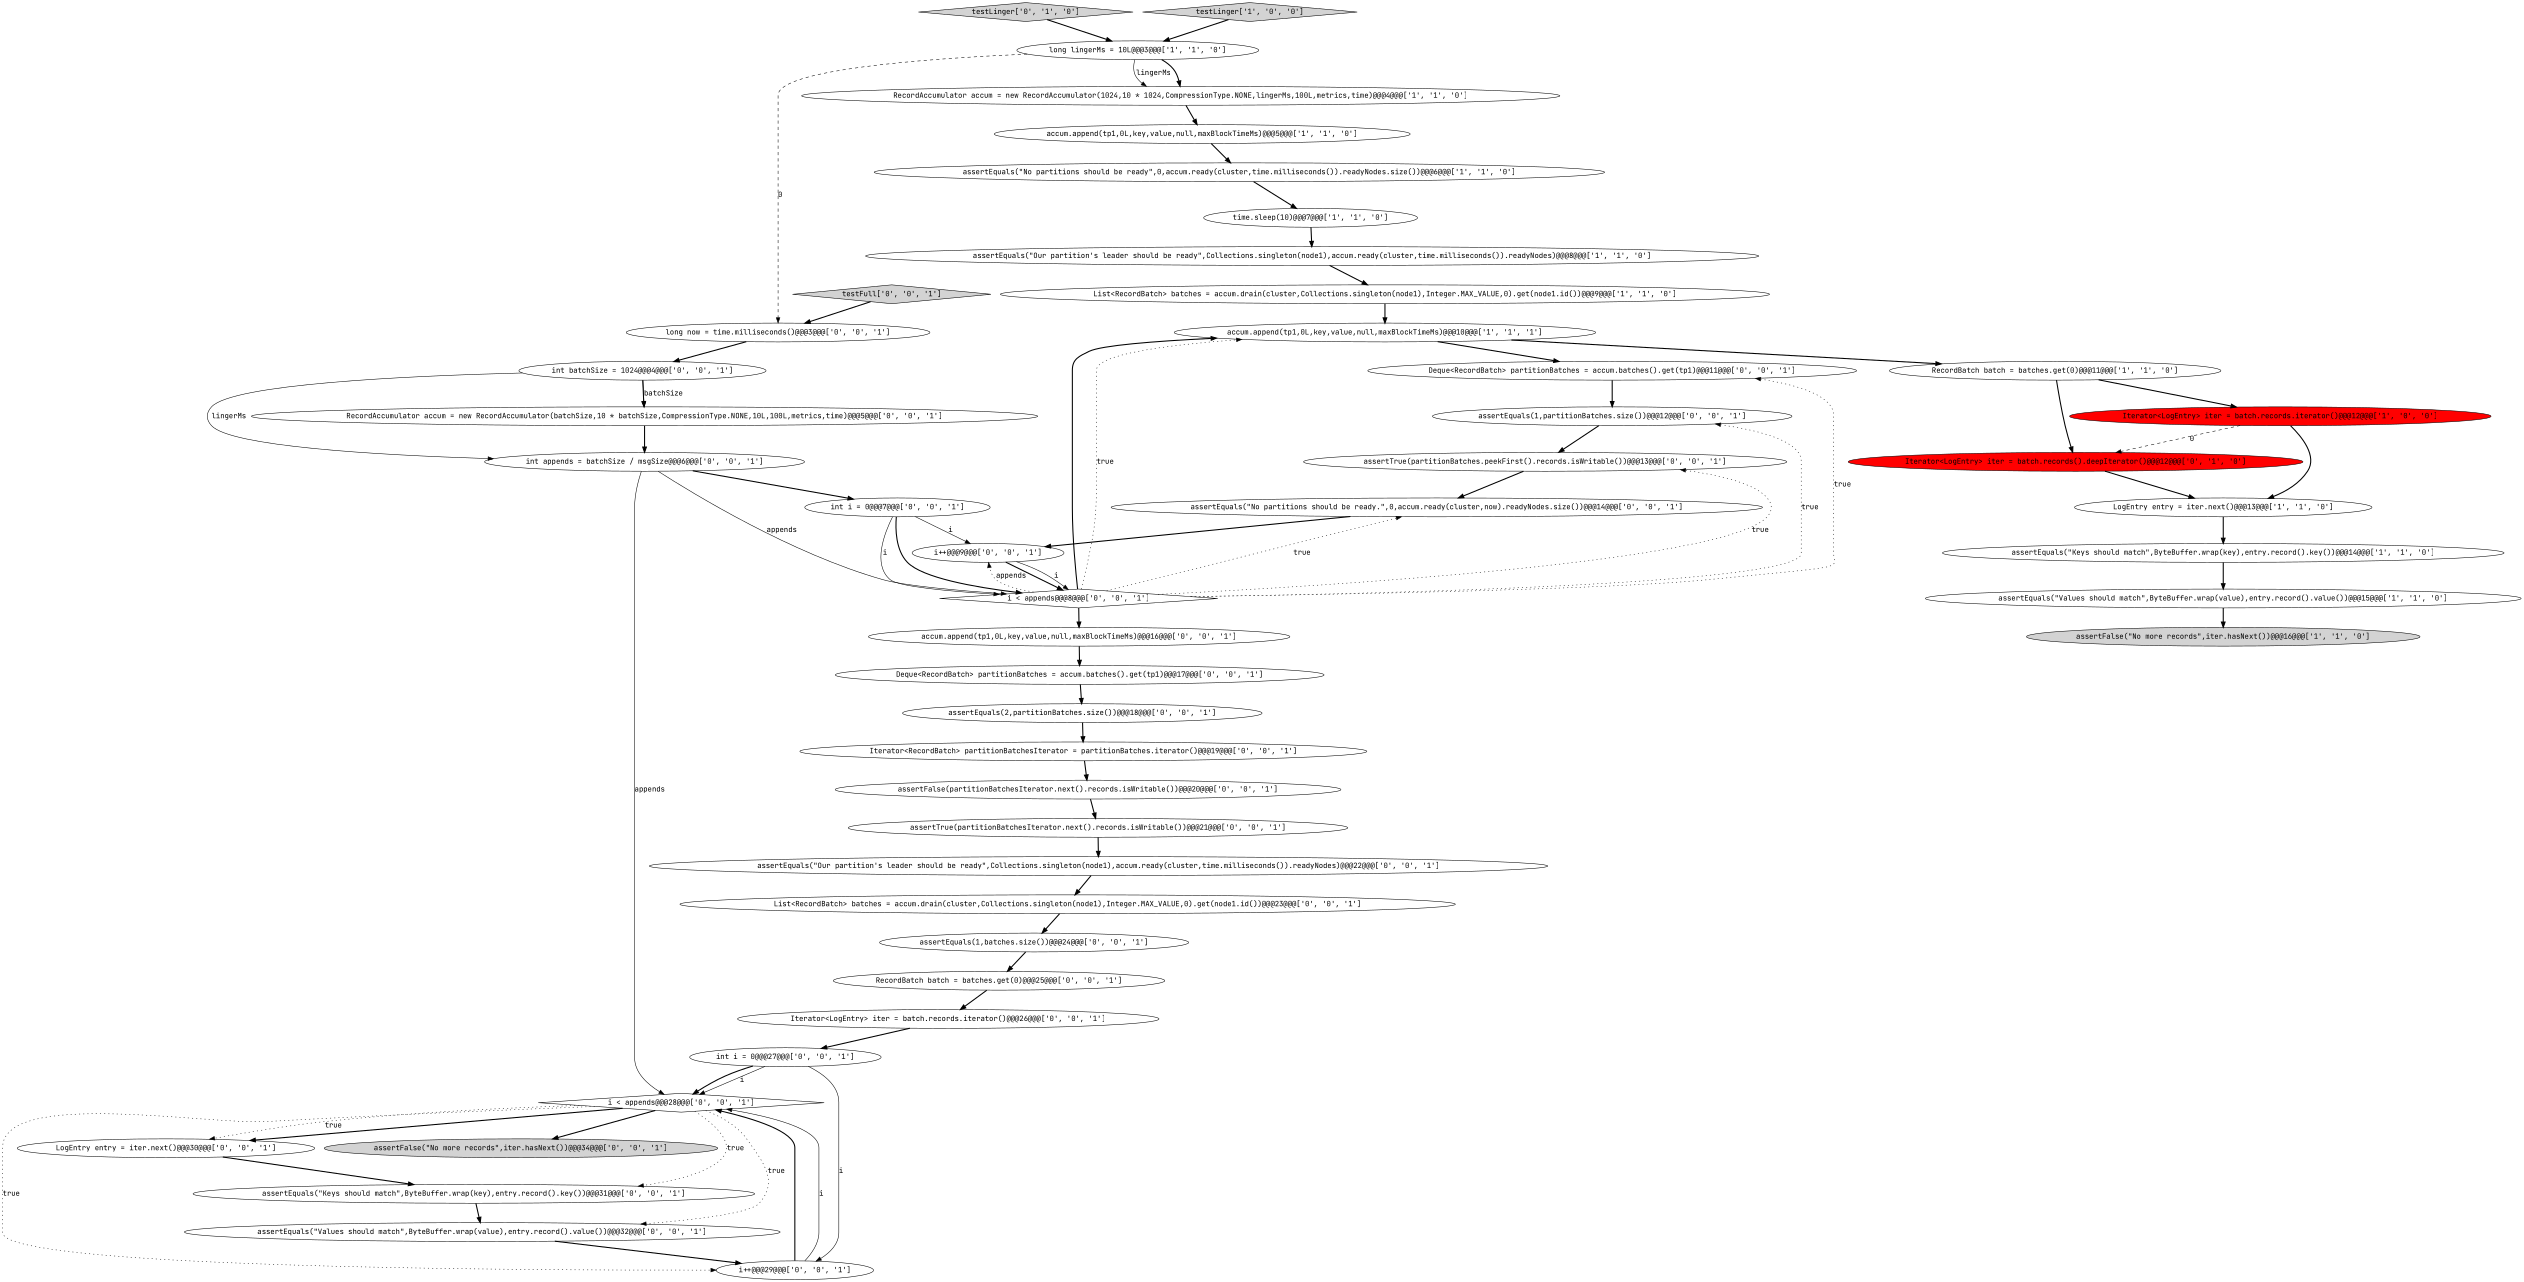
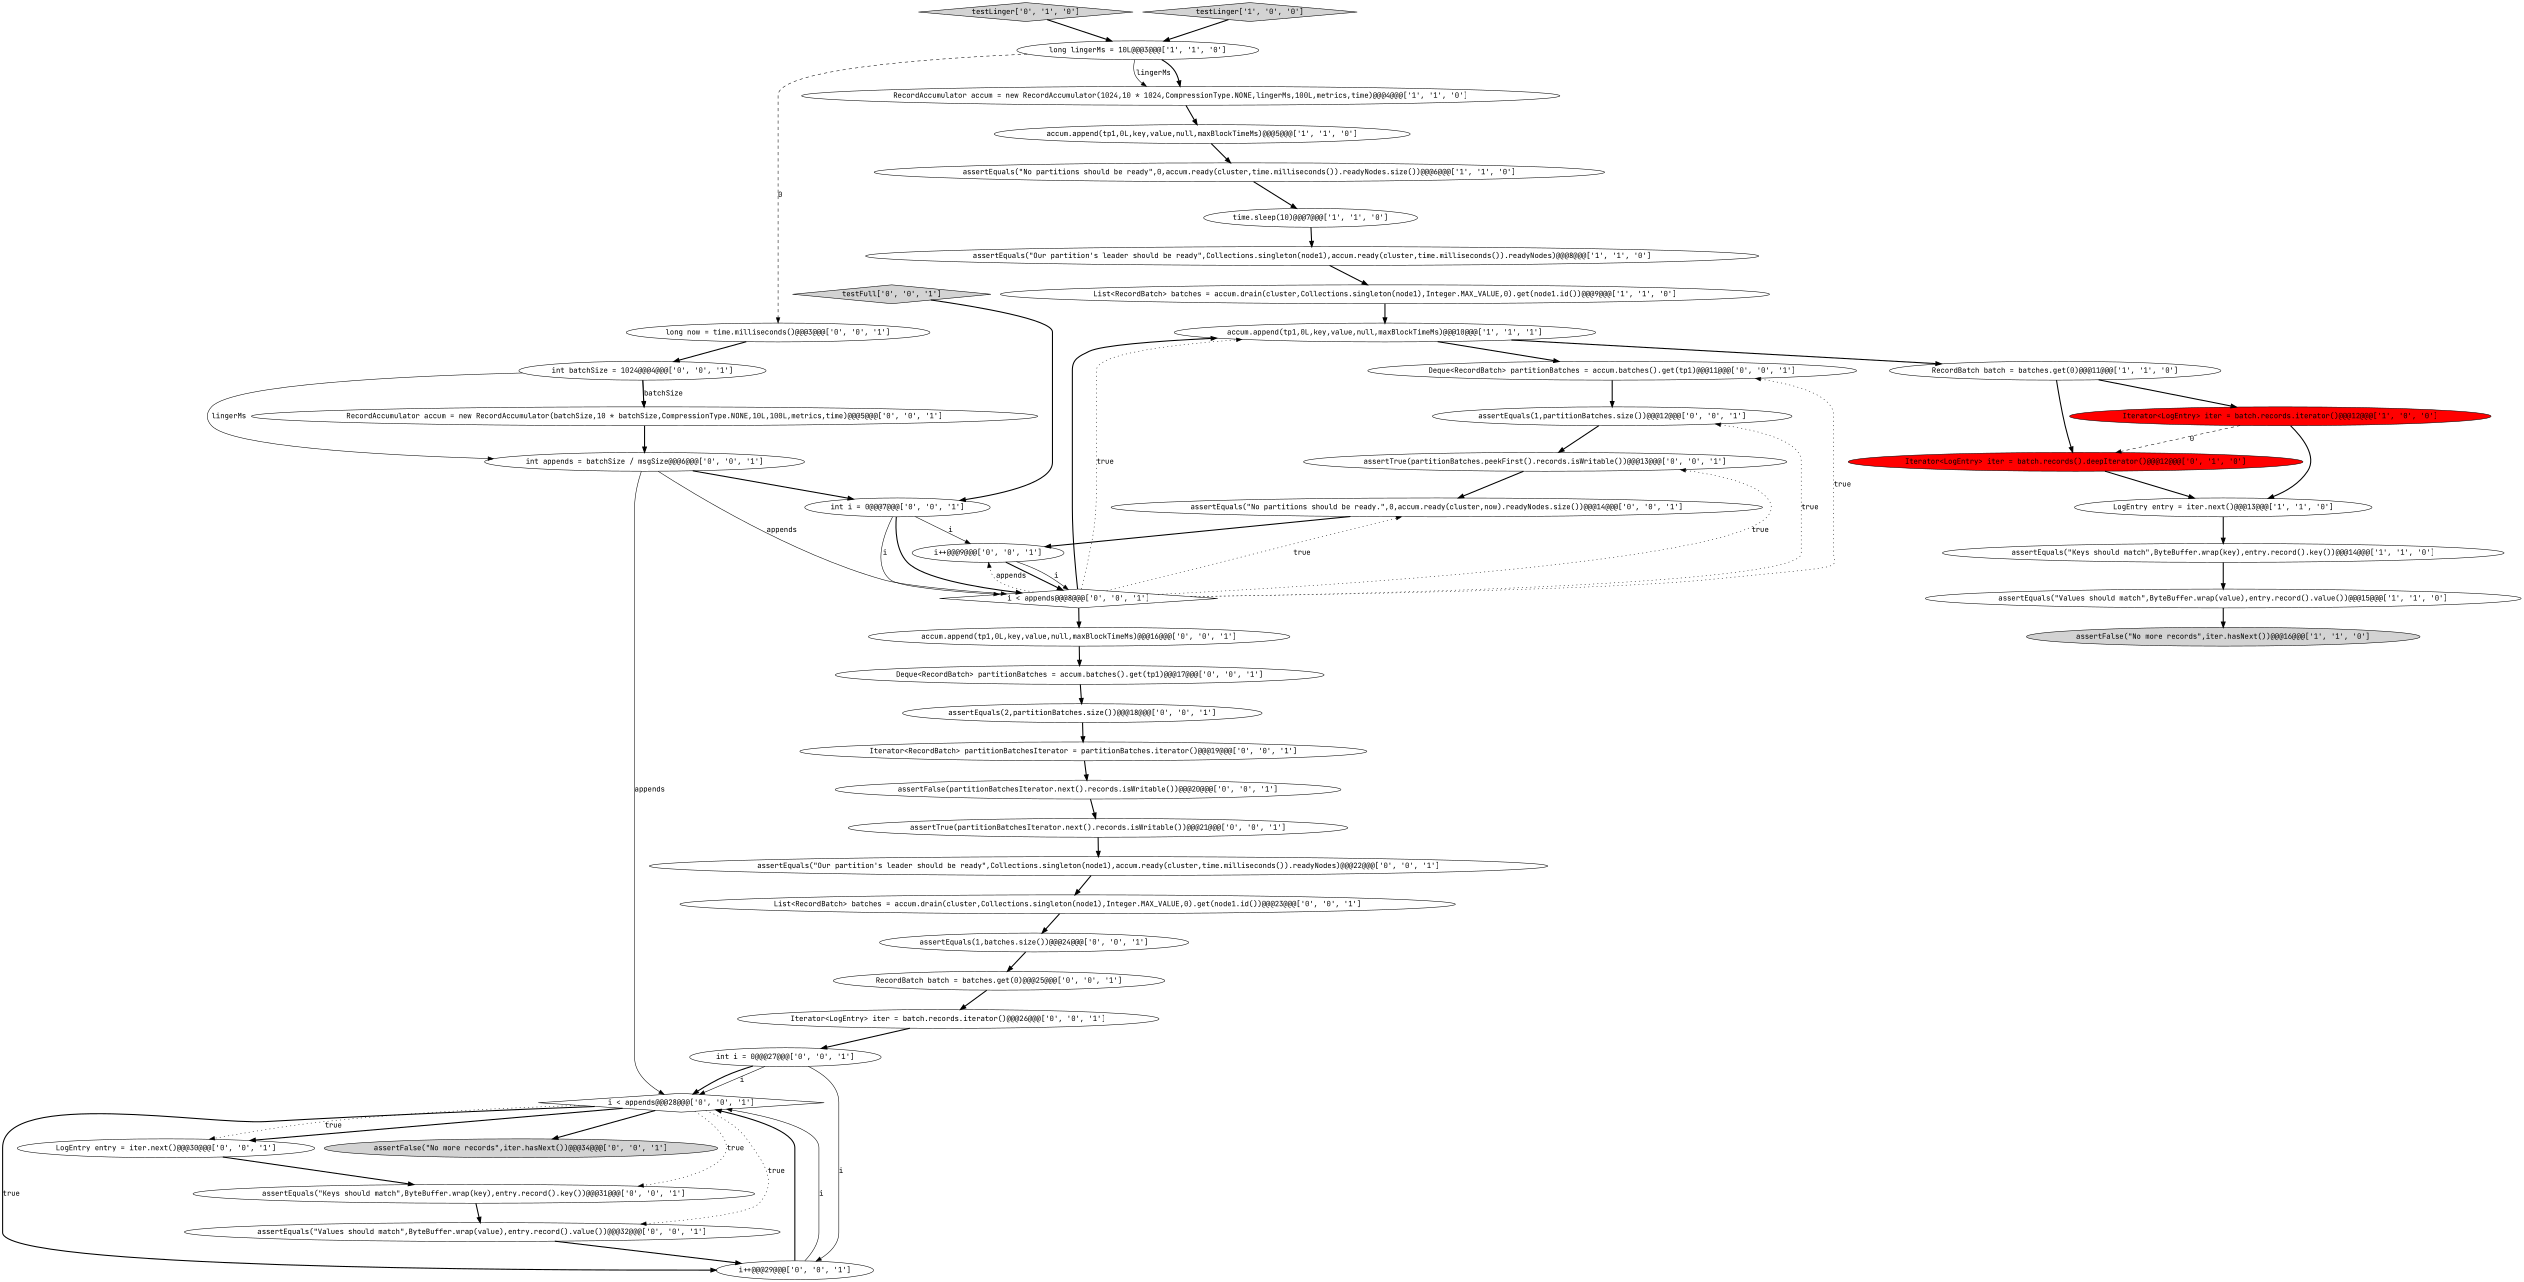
edge "testFull['0', '0', '1']" -> "long now = time.milliseconds()@@@3@@@['0', '0', '1']": now "testFull['0', '0', '1']" -> "int i = 0@@@7@@@['0', '0', '1']"
edge "i < appends@@@28@@@['0', '0', '1']" -> "i++@@@29@@@['0', '0', '1']": style dotted -> bold
